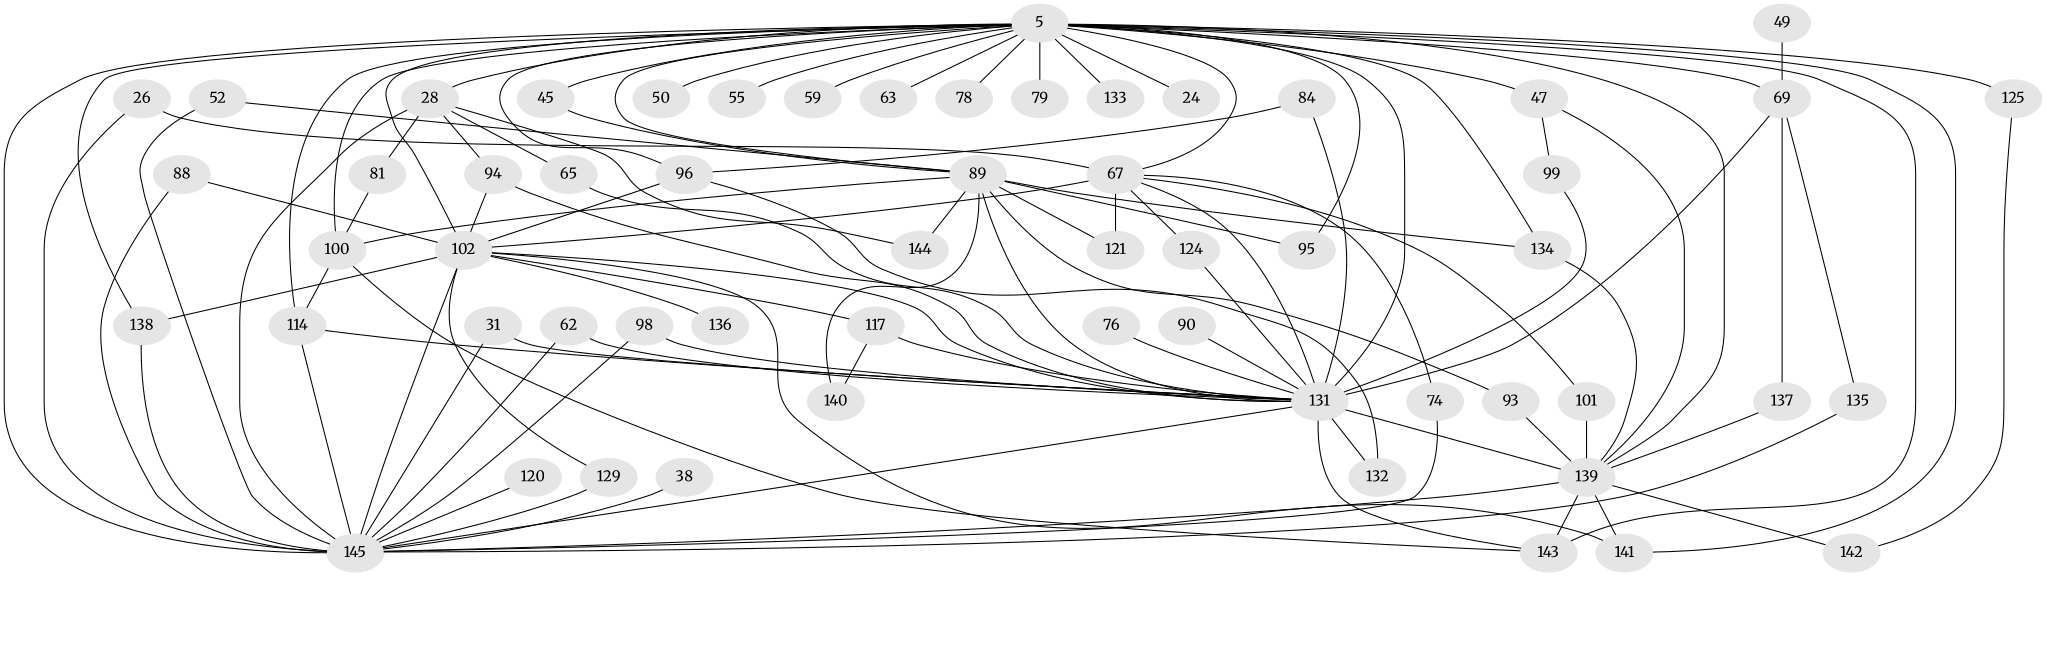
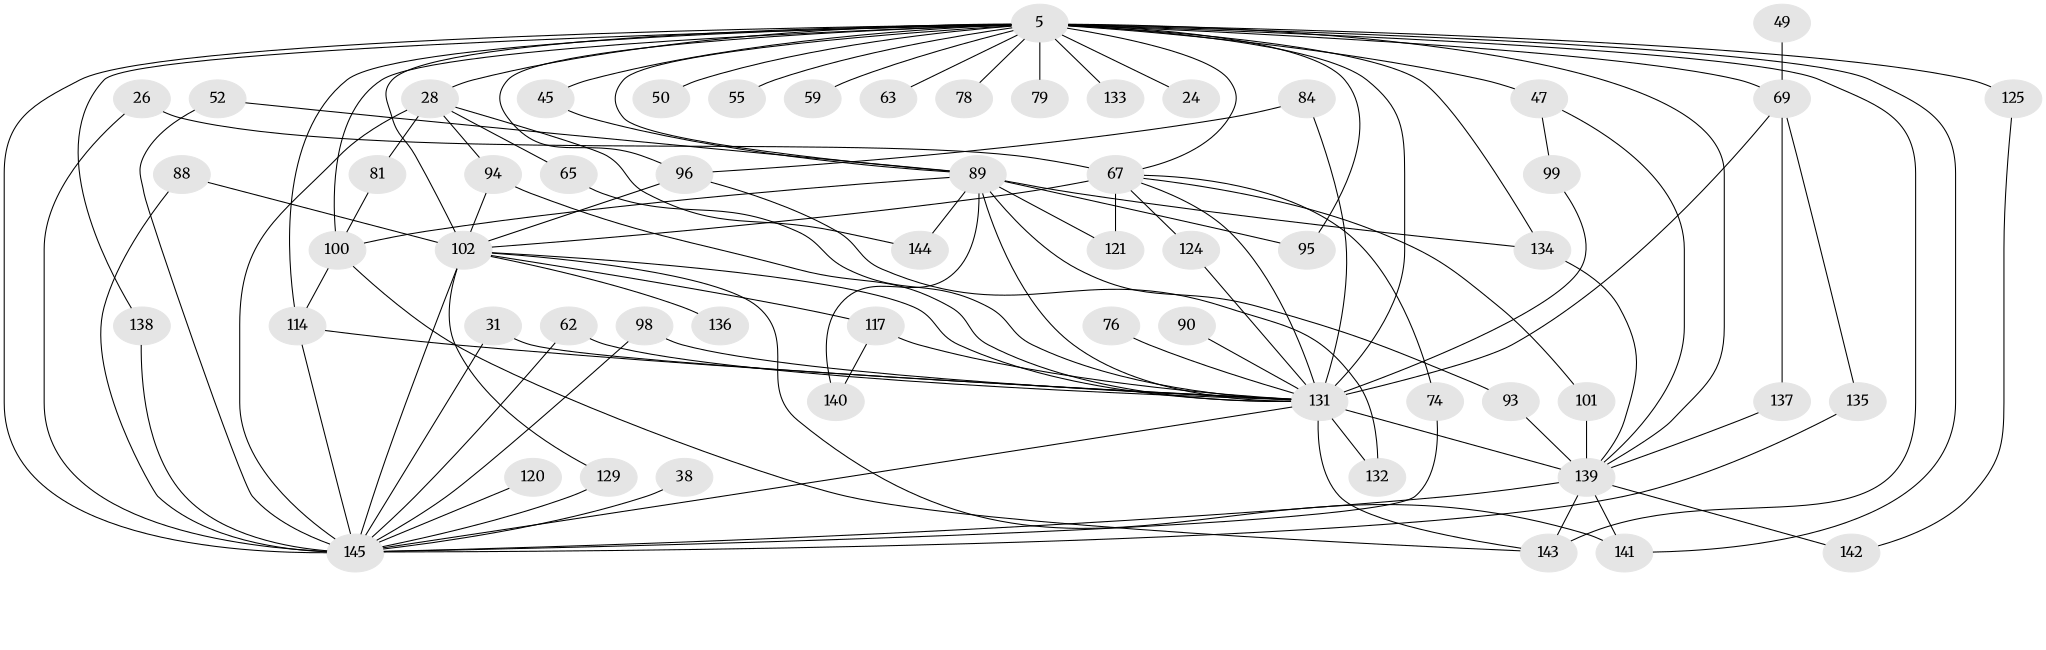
edge "102" -- "138": removed
